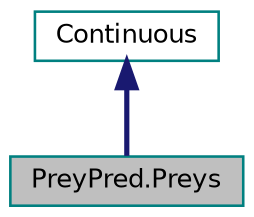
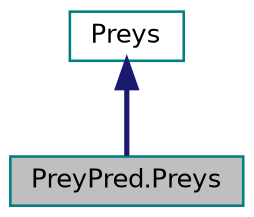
node "Continuous": label "Continuous" -> "Preys"
